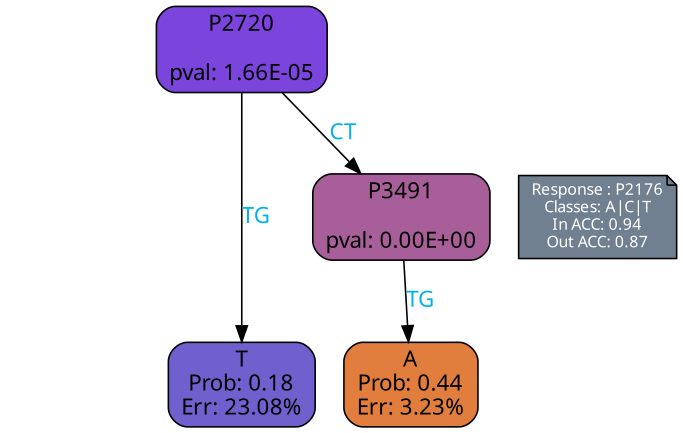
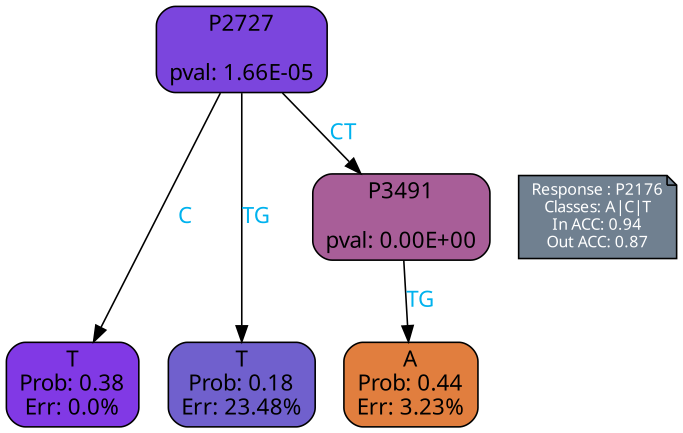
node "P2720 pval: 1.66E-05": label "P2720 pval: 1.66E-05" -> "P2727 pval: 1.66E-05"
node "T Prob: 0.38 Err: 0.0%": added
node "T Prob: 0.18 Err: 23.08%": label "T Prob: 0.18 Err: 23.08%" -> "T Prob: 0.18 Err: 23.48%"
